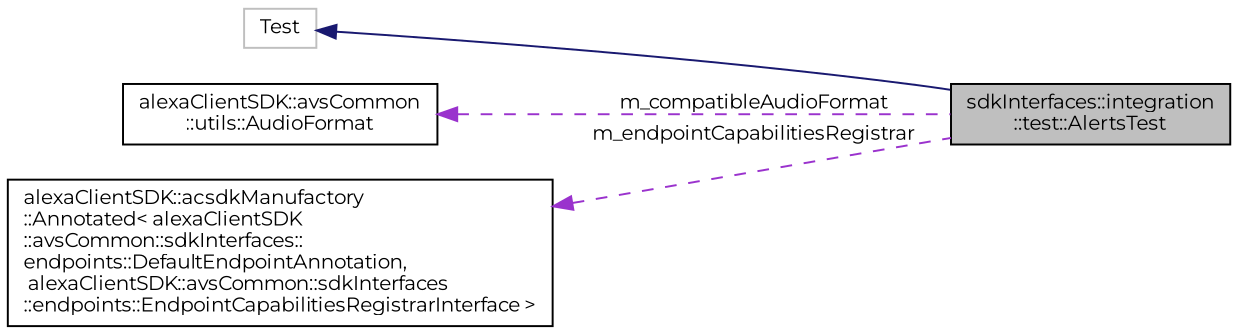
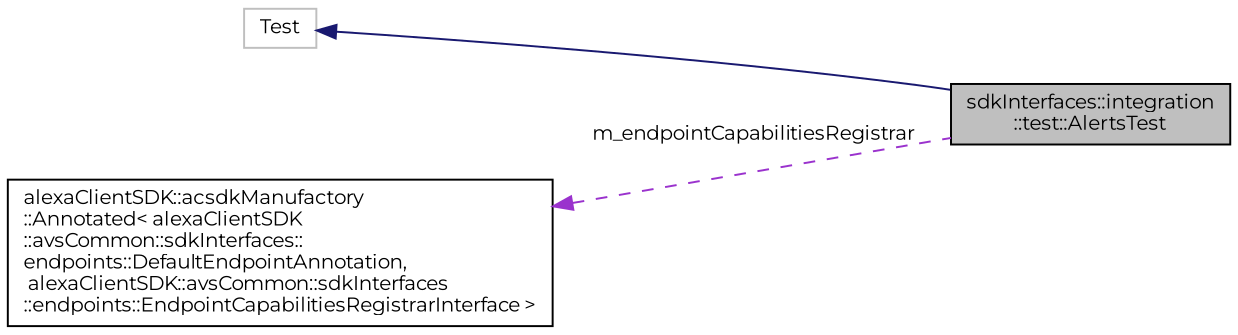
node "alexaClientSDK::avsCommon ::utils::AudioFormat": removed
